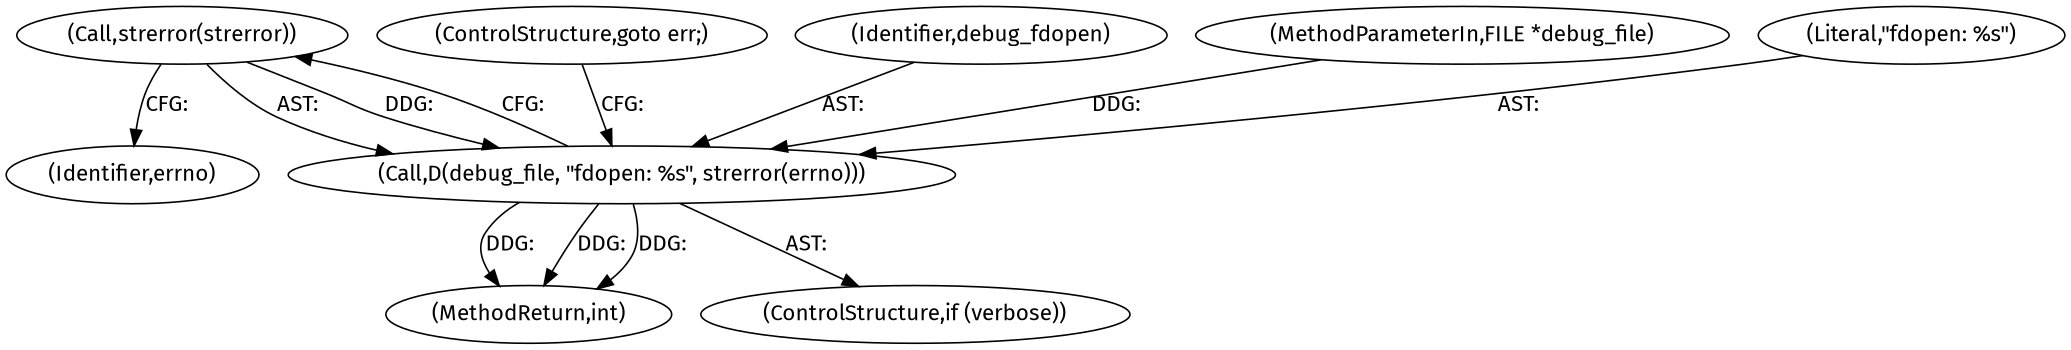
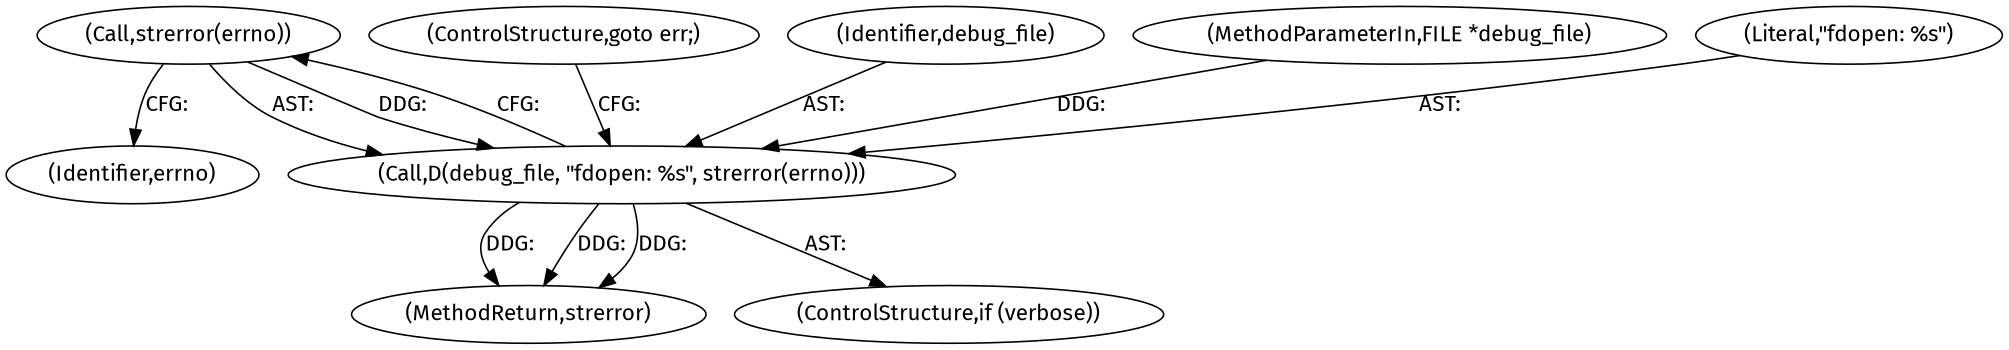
node "(Call,strerror(strerror))": label "(Call,strerror(strerror))" -> "(Call,strerror(errno))"
node "(Identifier,debug_fdopen)": label "(Identifier,debug_fdopen)" -> "(Identifier,debug_file)"
node "(MethodReturn,int)": label "(MethodReturn,int)" -> "(MethodReturn,strerror)"
